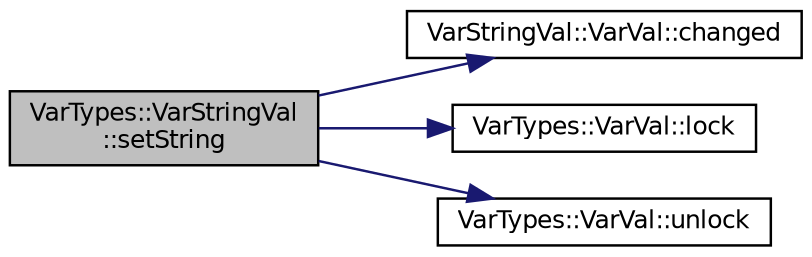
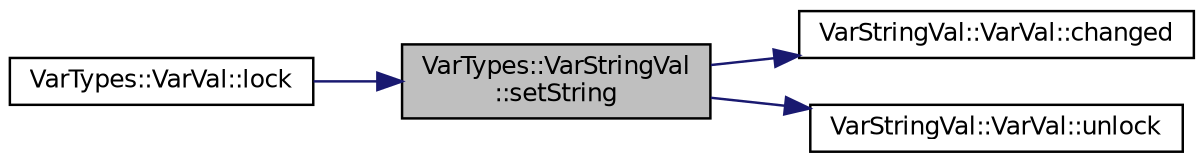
edge "VarTypes::VarStringVal ::setString" -> "VarTypes::VarVal::lock": reversed
node "VarTypes::VarVal::unlock": label "VarTypes::VarVal::unlock" -> "VarStringVal::VarVal::unlock"
